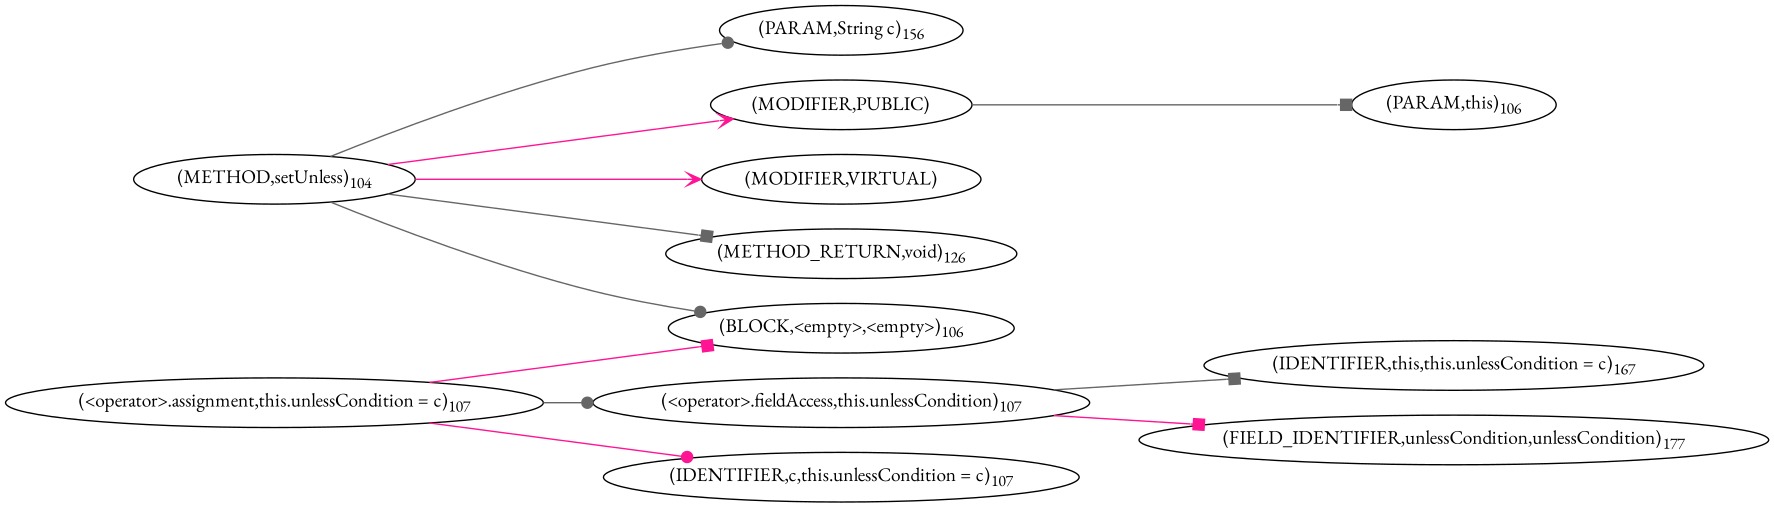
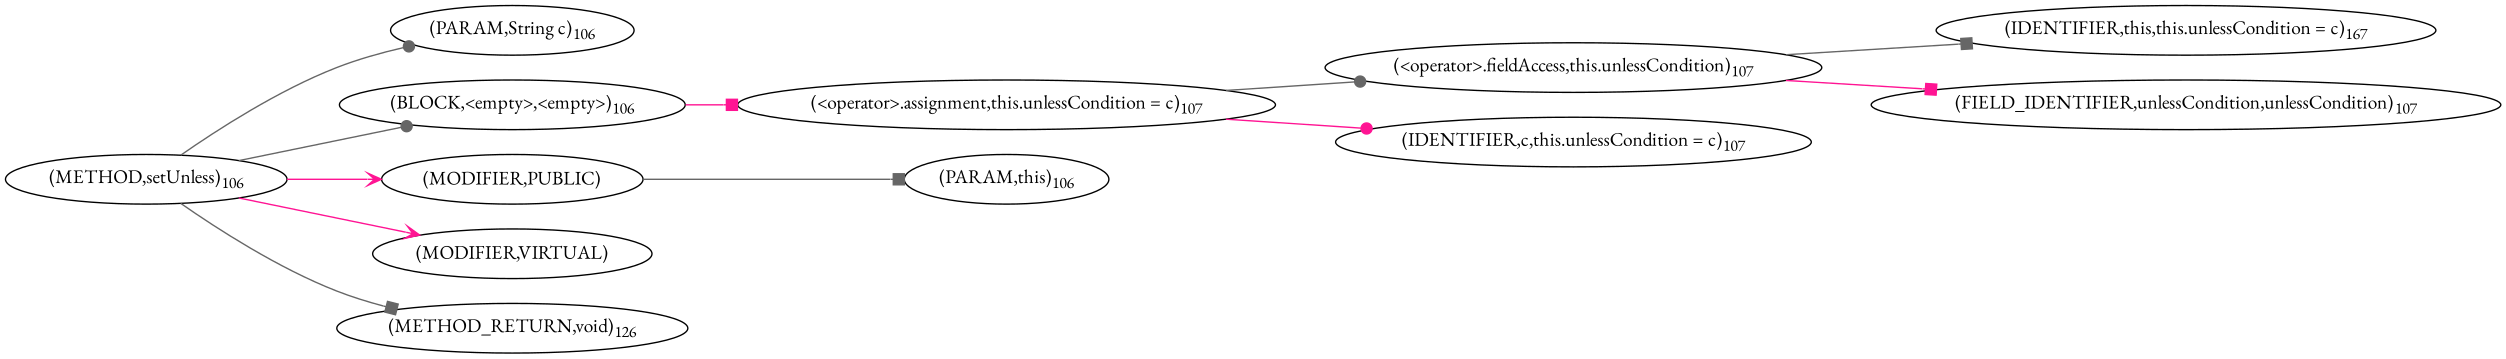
node "(PARAM,String c)": text "156" -> "106"
node "(METHOD,setUnless)": text "104" -> "106"
edge "(<operator>.assignment,this.unlessCondition = c)" -> "(BLOCK,<empty>,<empty>)": reversed
node "(FIELD_IDENTIFIER,unlessCondition,unlessCondition)": text "177" -> "107"
